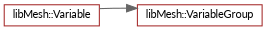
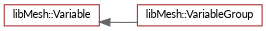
edge "libMesh::Variable" -> "libMesh::VariableGroup": reversed
